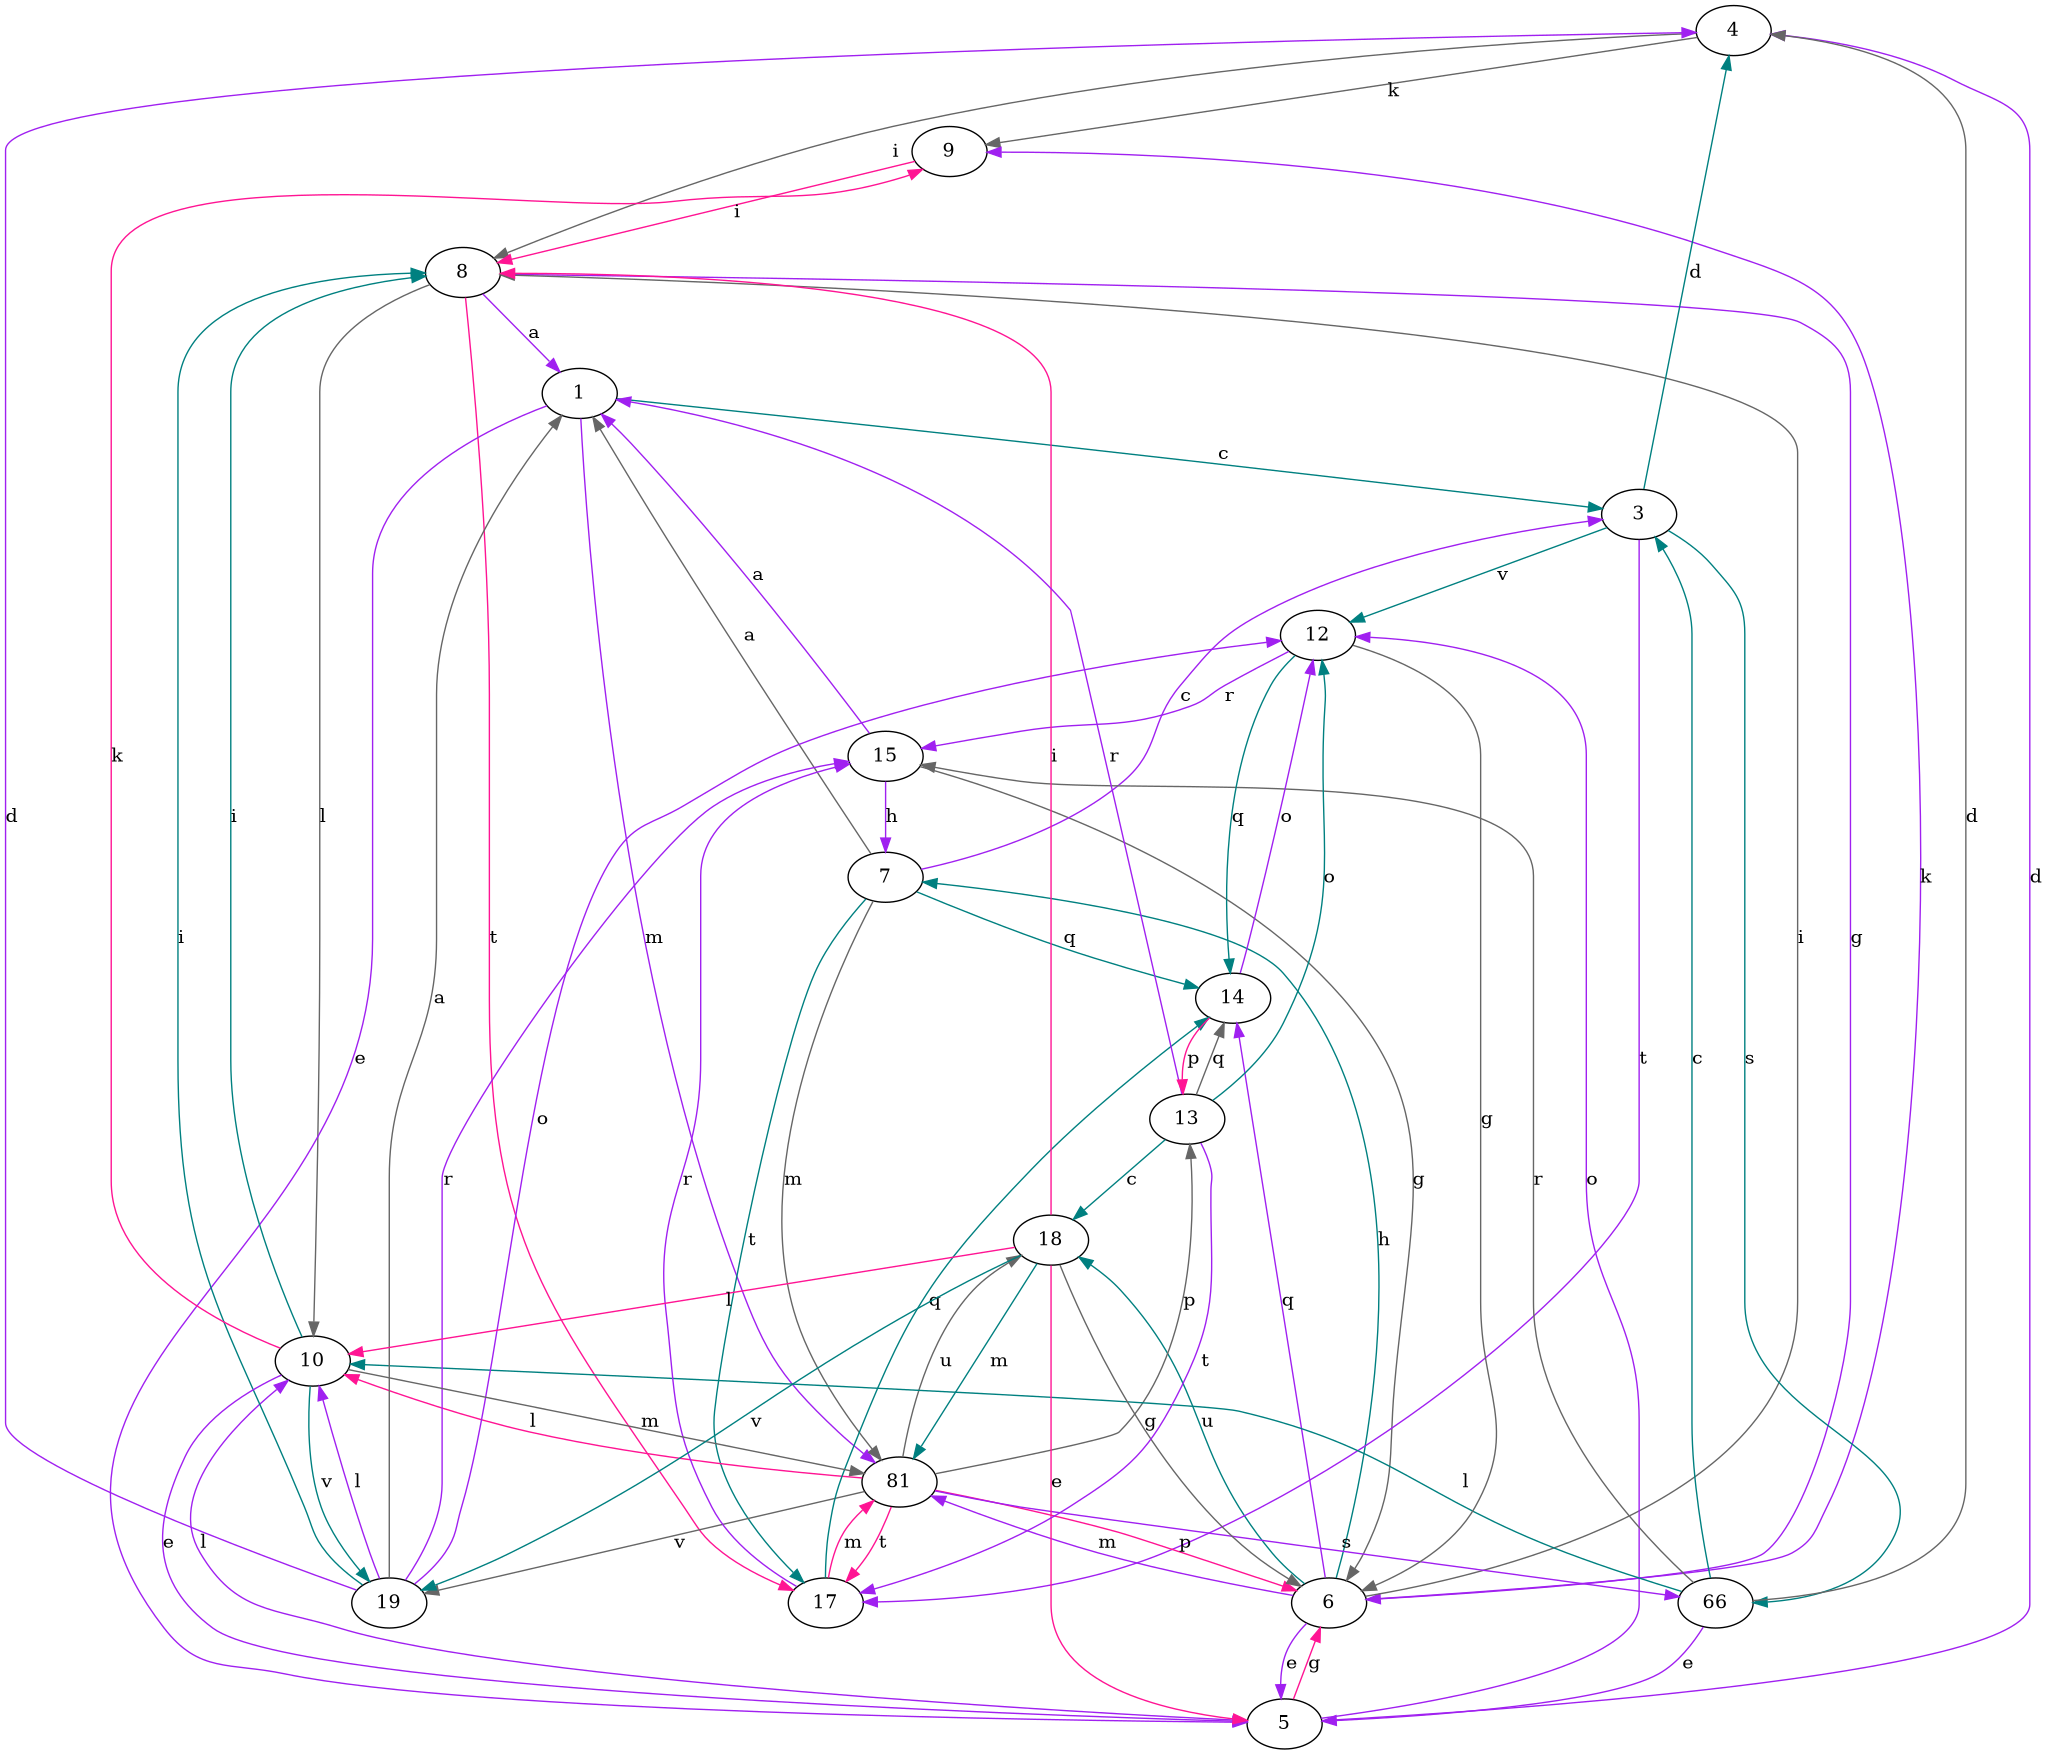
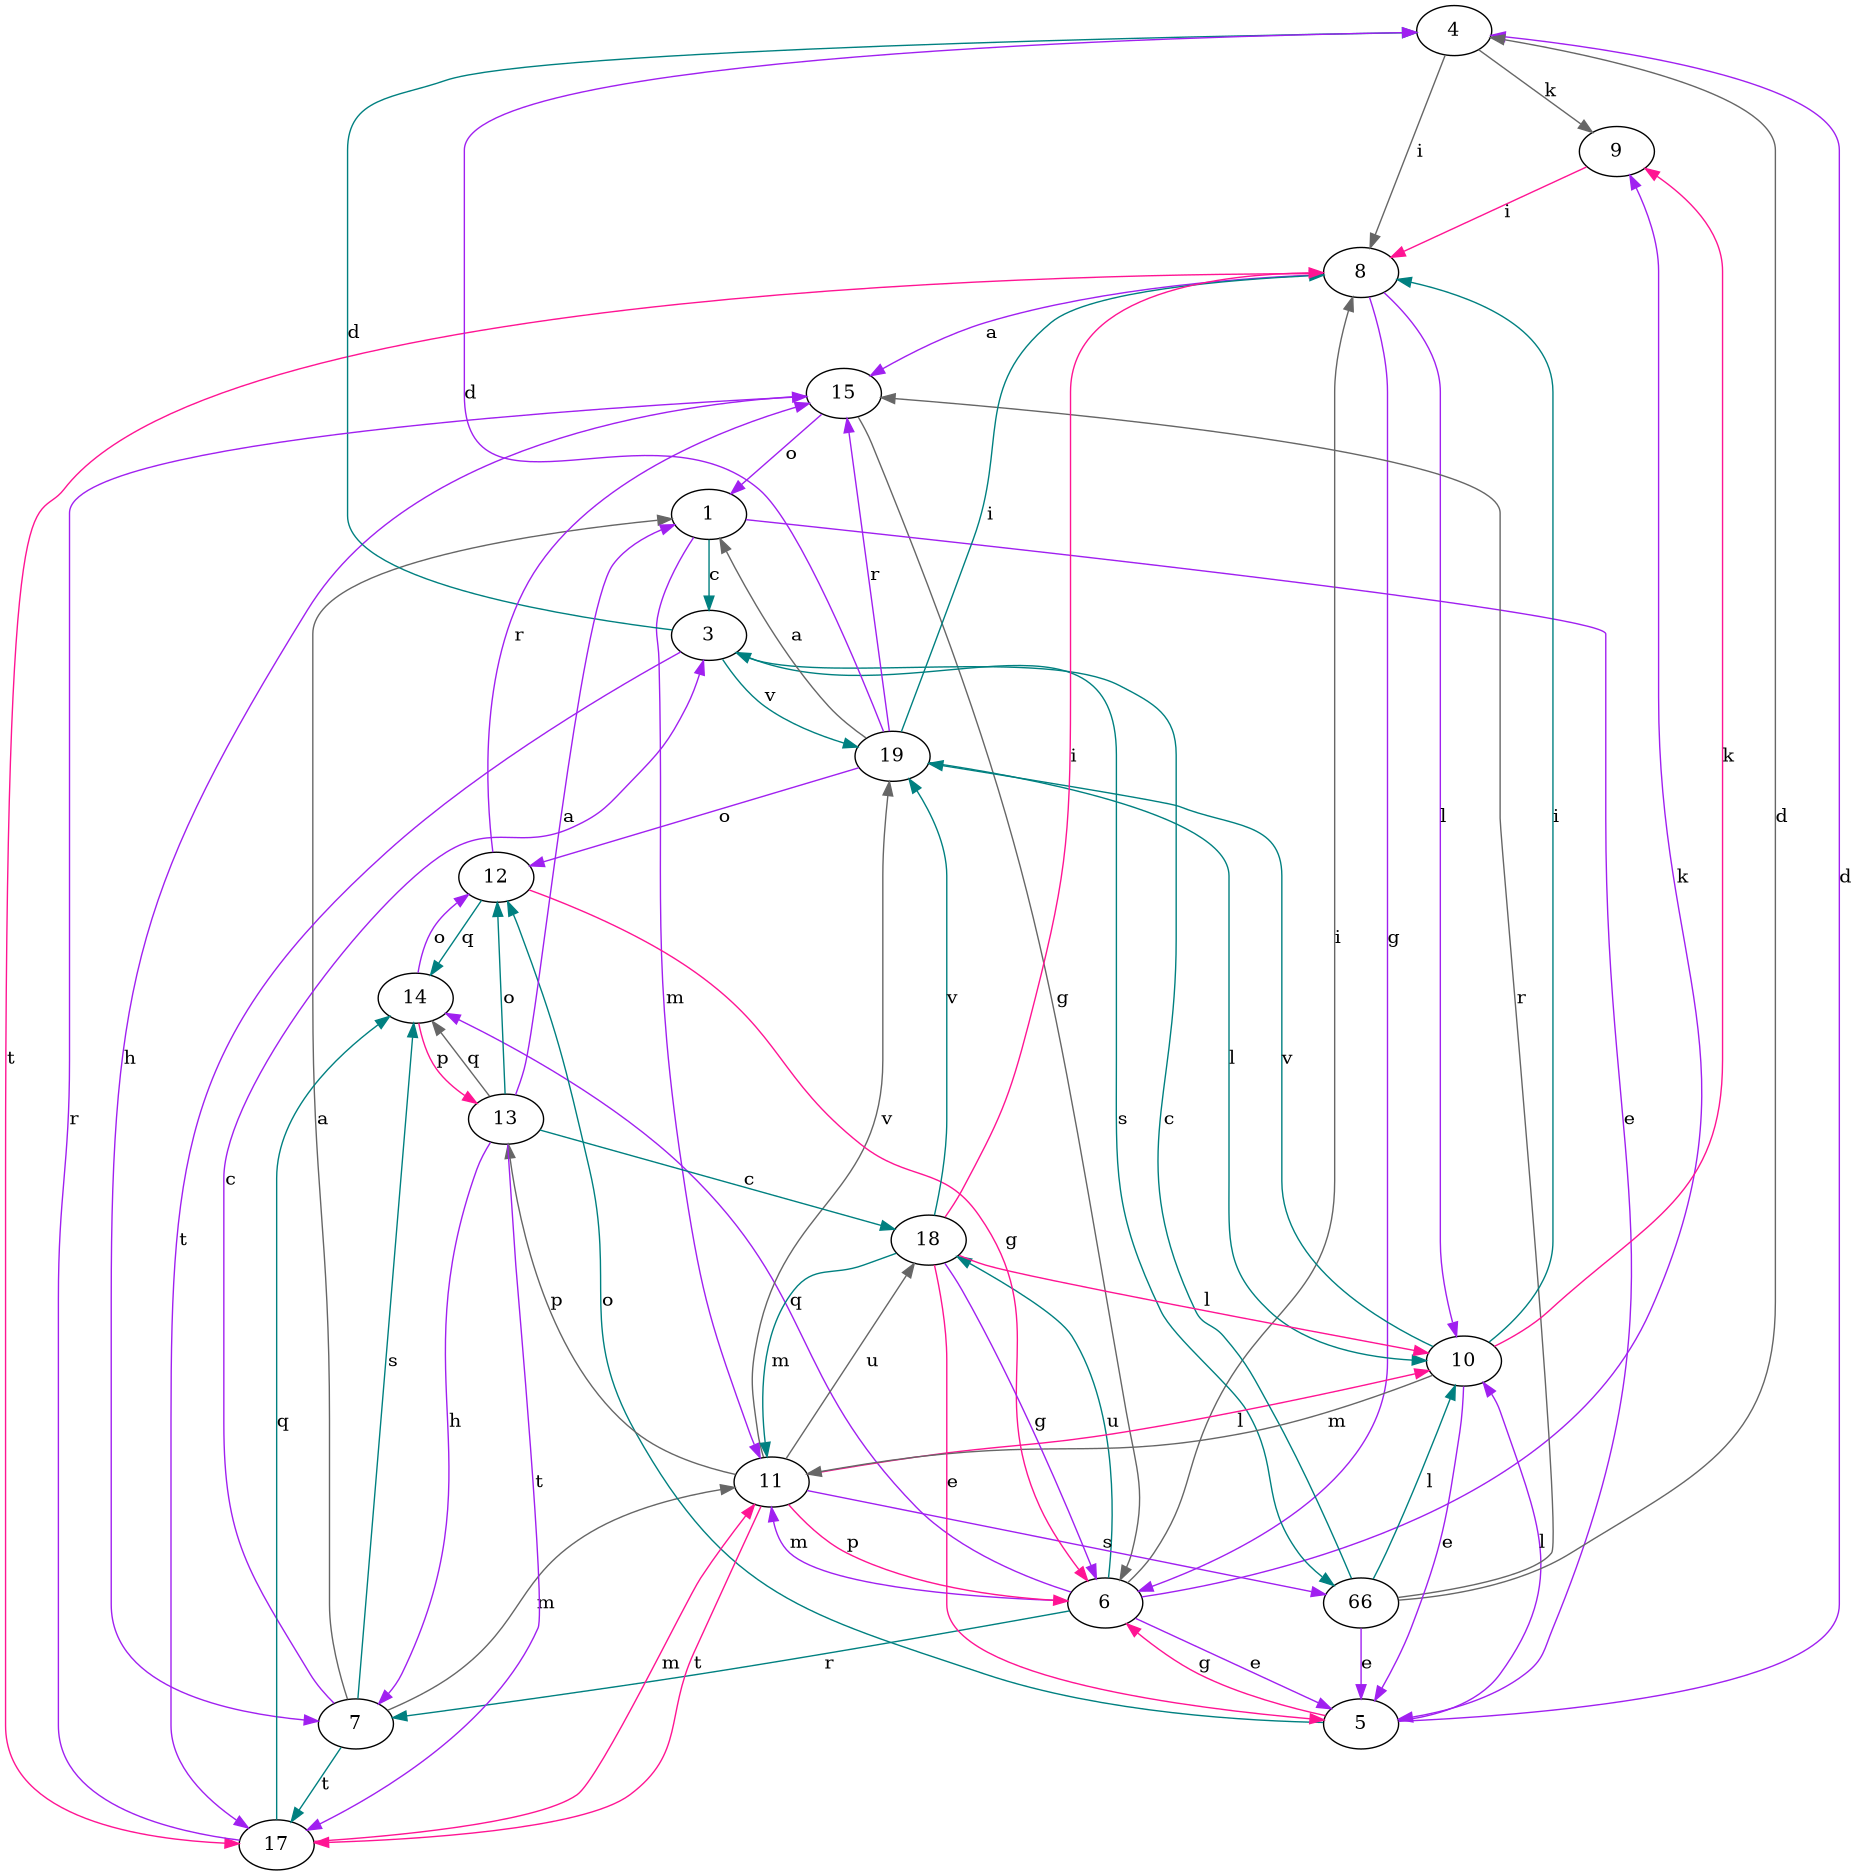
edge "8" -> "1": now "8" -> "15"
edge "3" -> "12": now "3" -> "19"
edge "15" -> "1": label "a" -> "o"
edge "13" -> "1": label "r" -> "a"
edge "8" -> "10": color gray40 -> purple
edge "7" -> "14": label "q" -> "s"
edge "12" -> "6": color gray40 -> deeppink
edge "5" -> "12": color purple -> teal
edge "6" -> "7": label "h" -> "r"
edge "13" -> "7": added, label "h"
edge "18" -> "6": color gray40 -> purple
node "81": label "81" -> "11"
edge "19" -> "10": color purple -> teal
